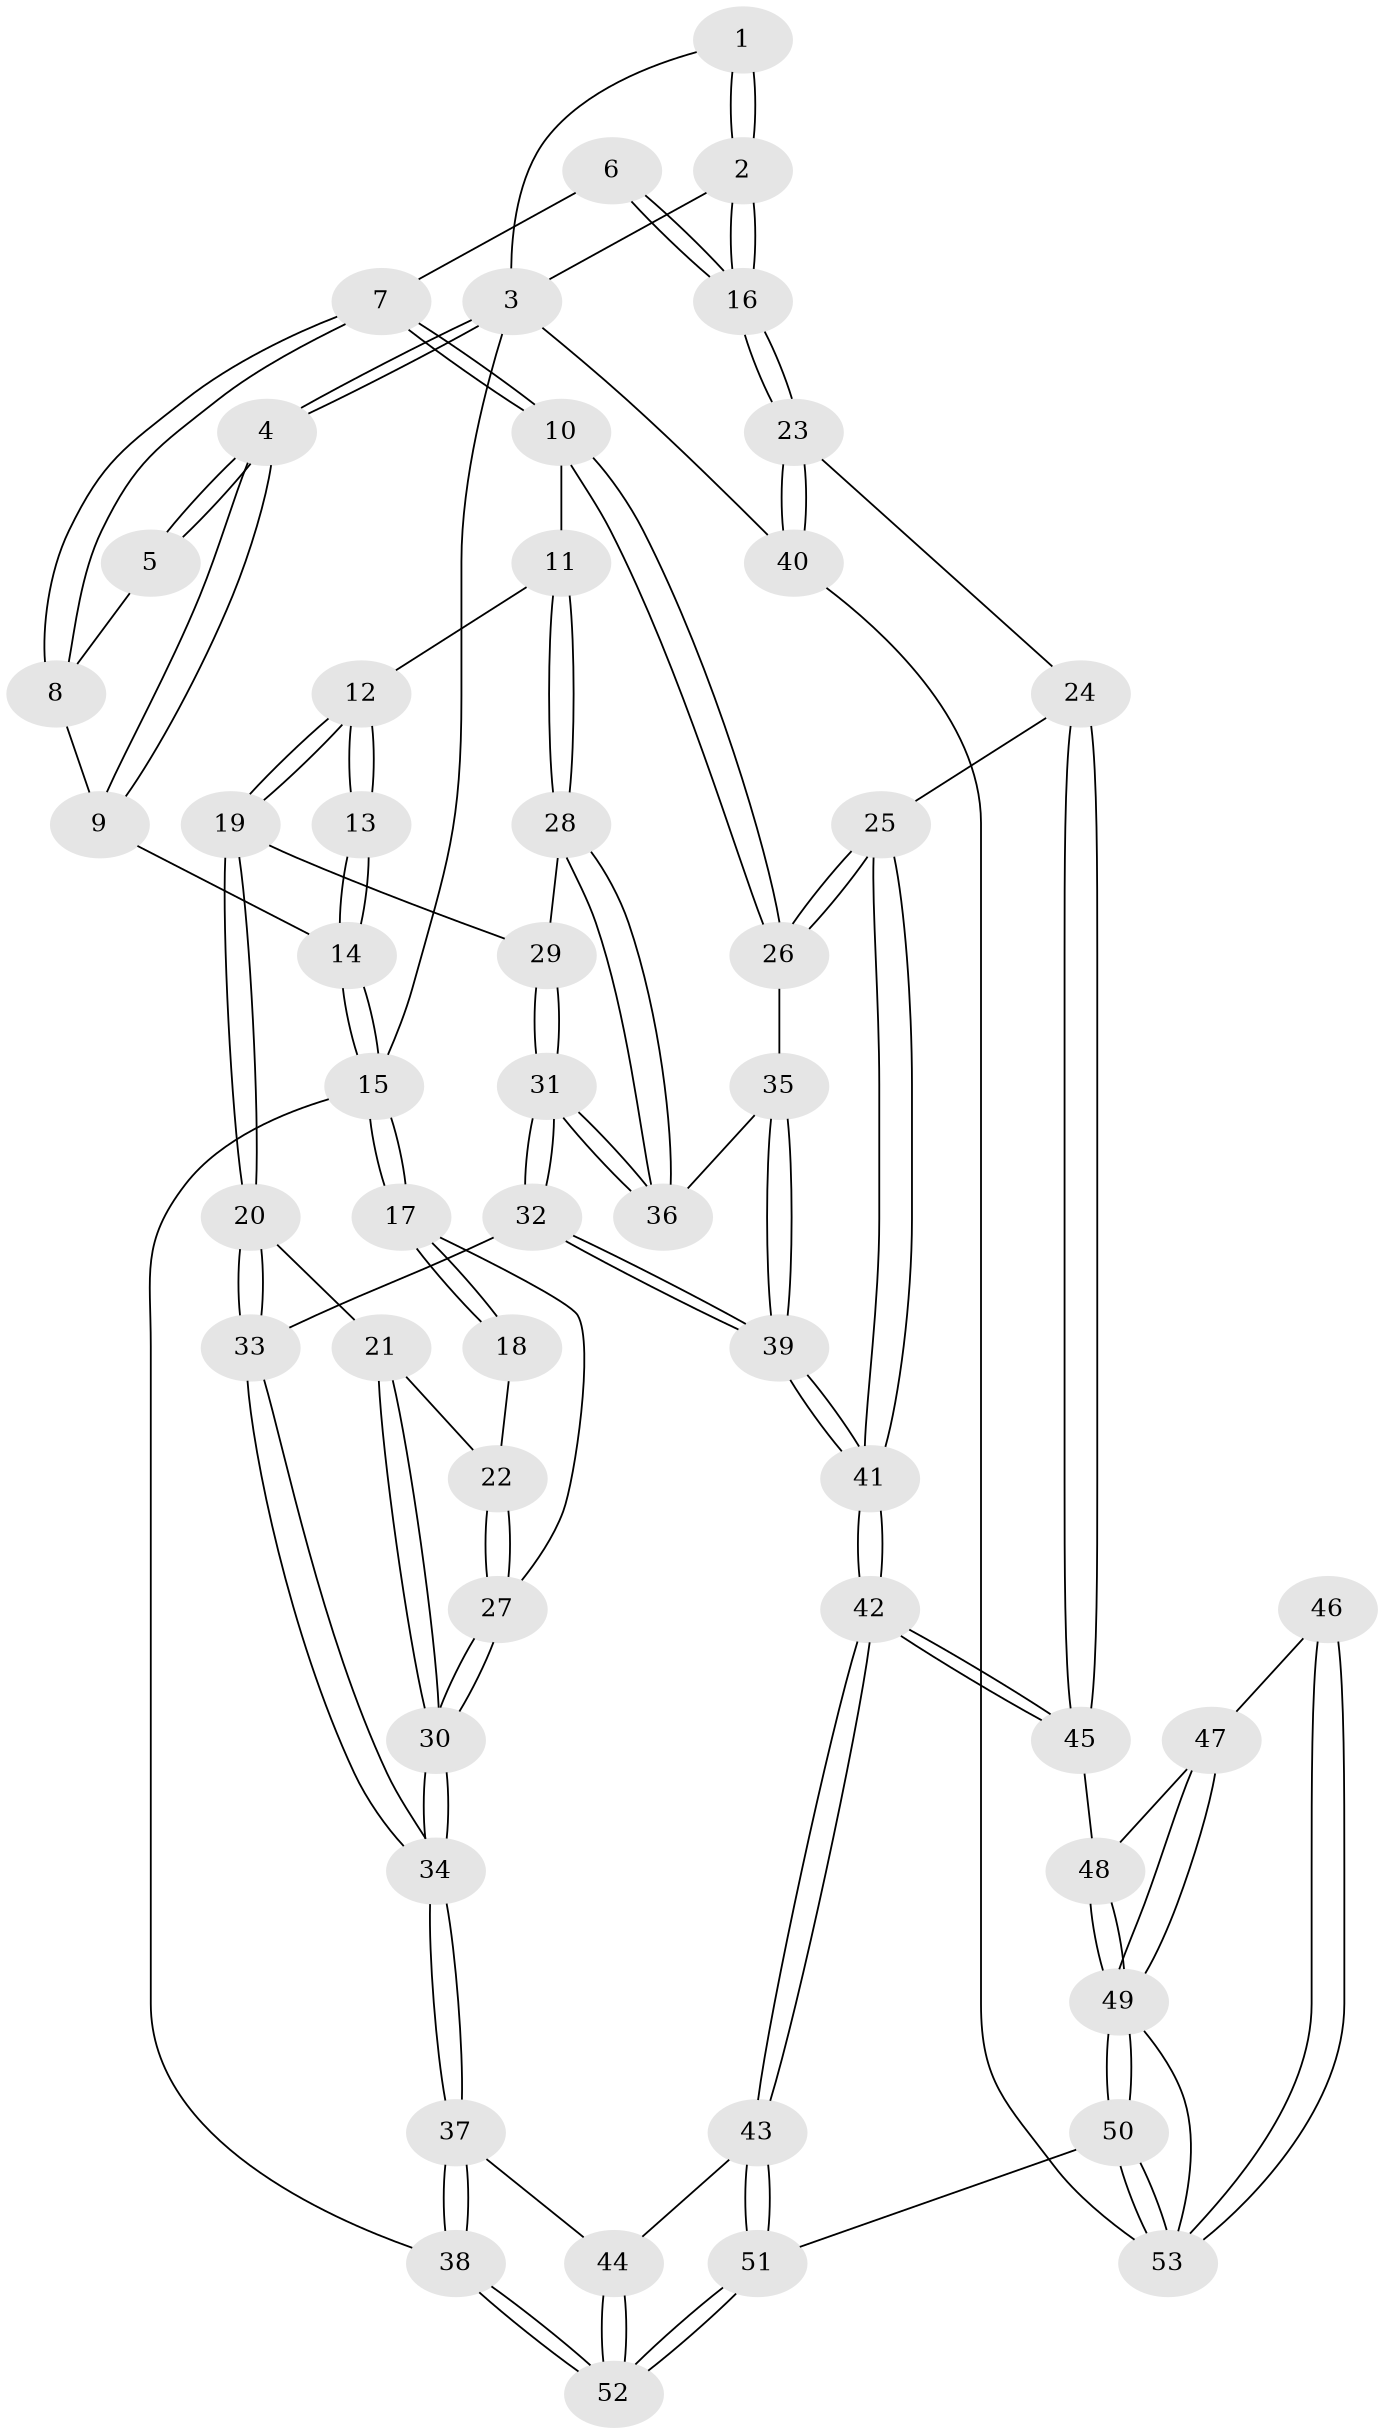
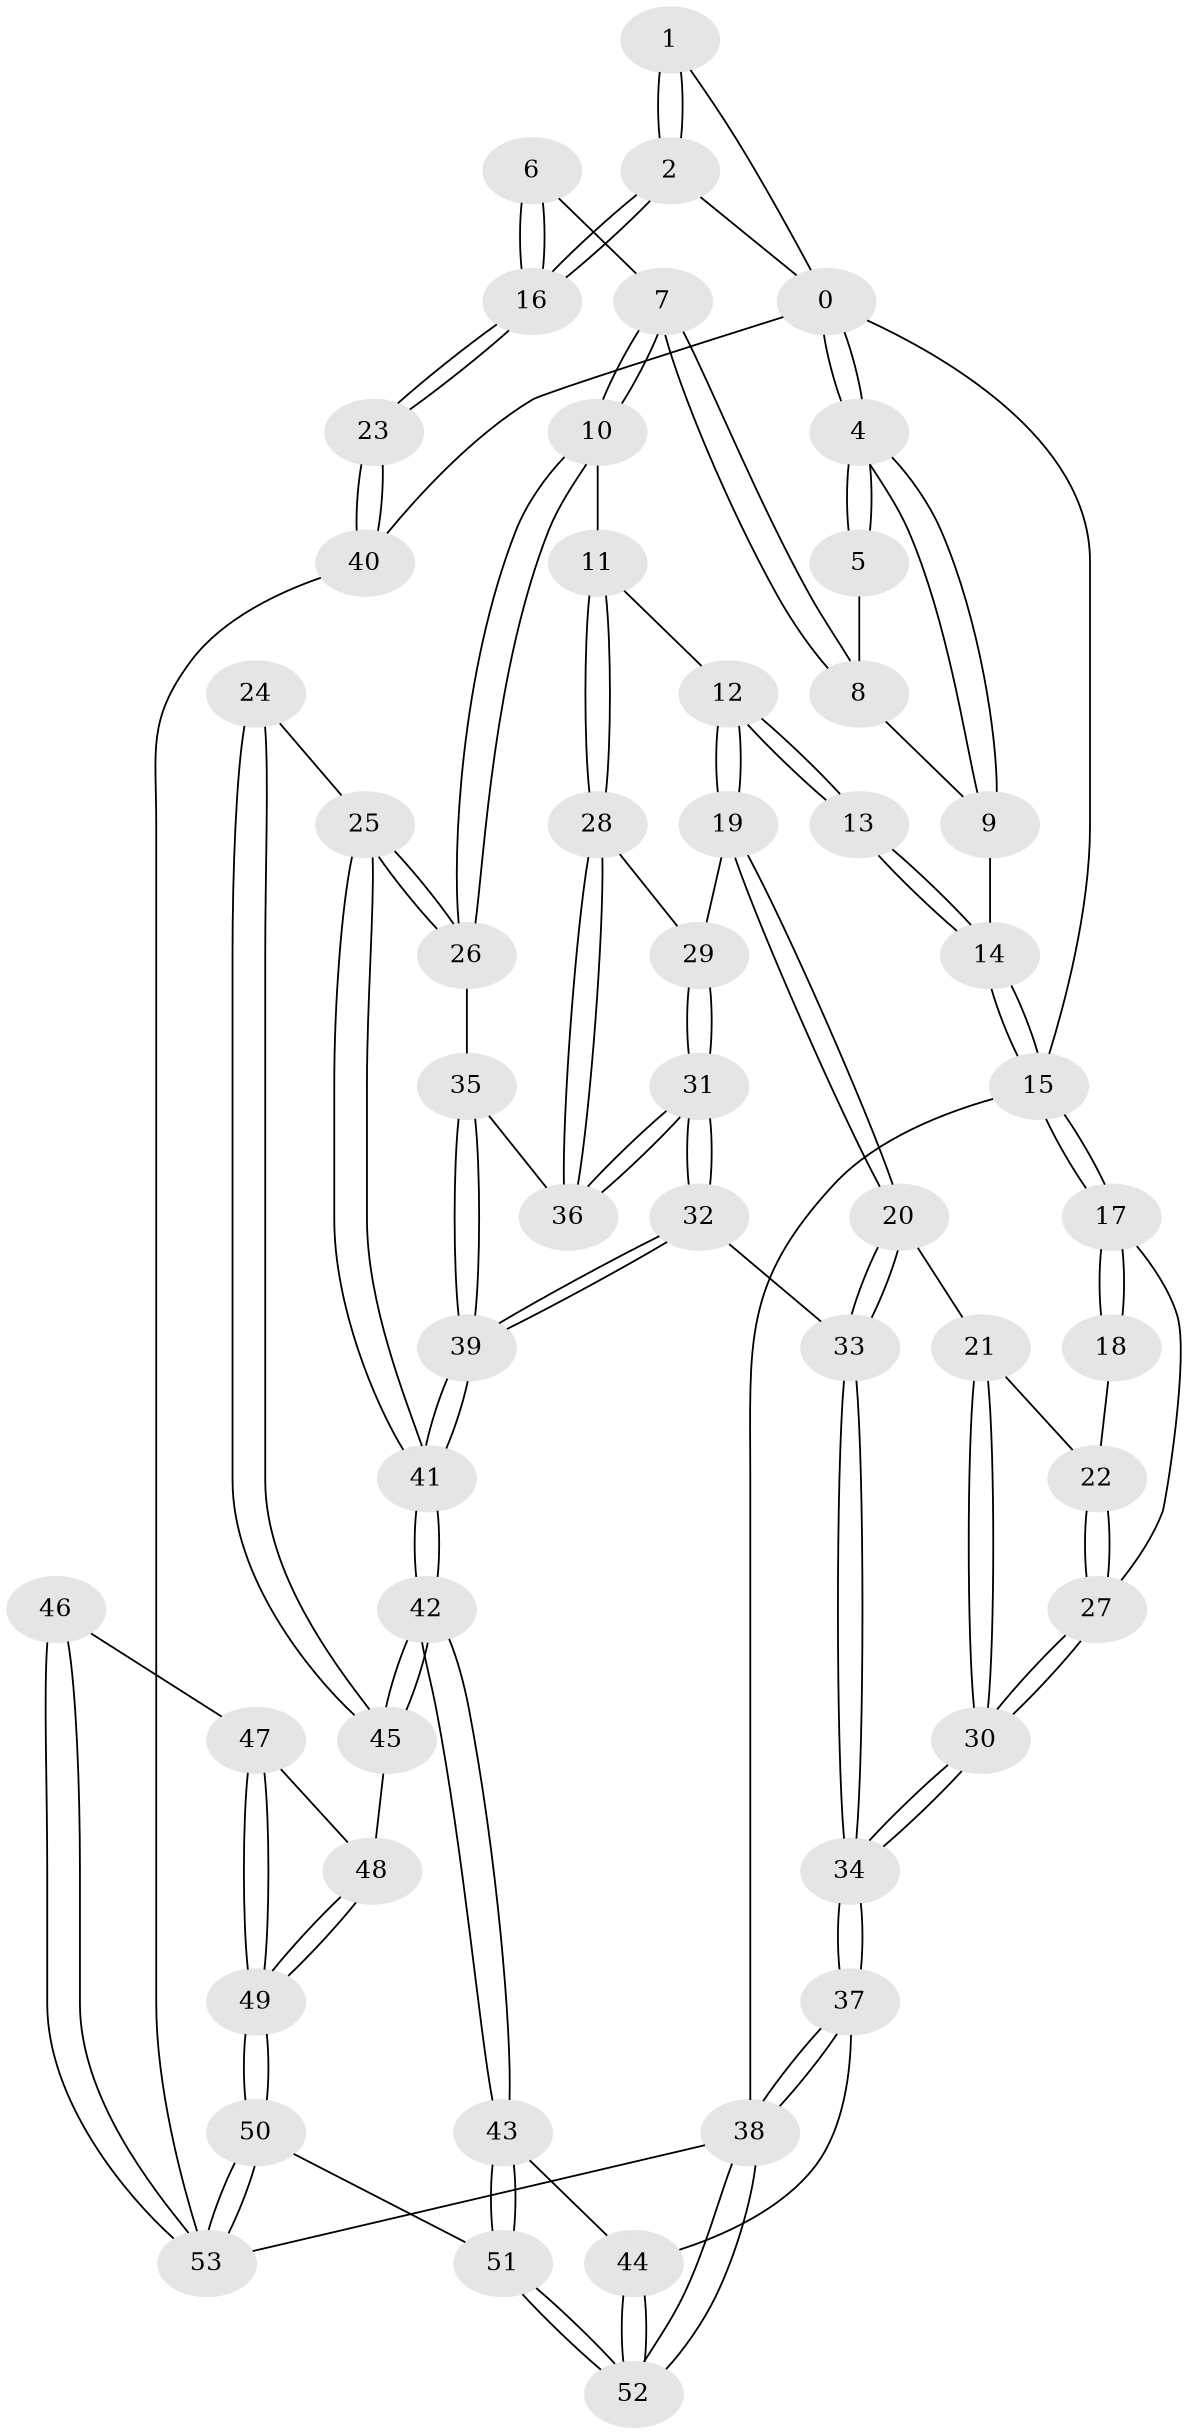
node "3": label "3" -> "0"
edge "23" -- "24": removed
edge "49" -- "53": now "38" -- "53"
